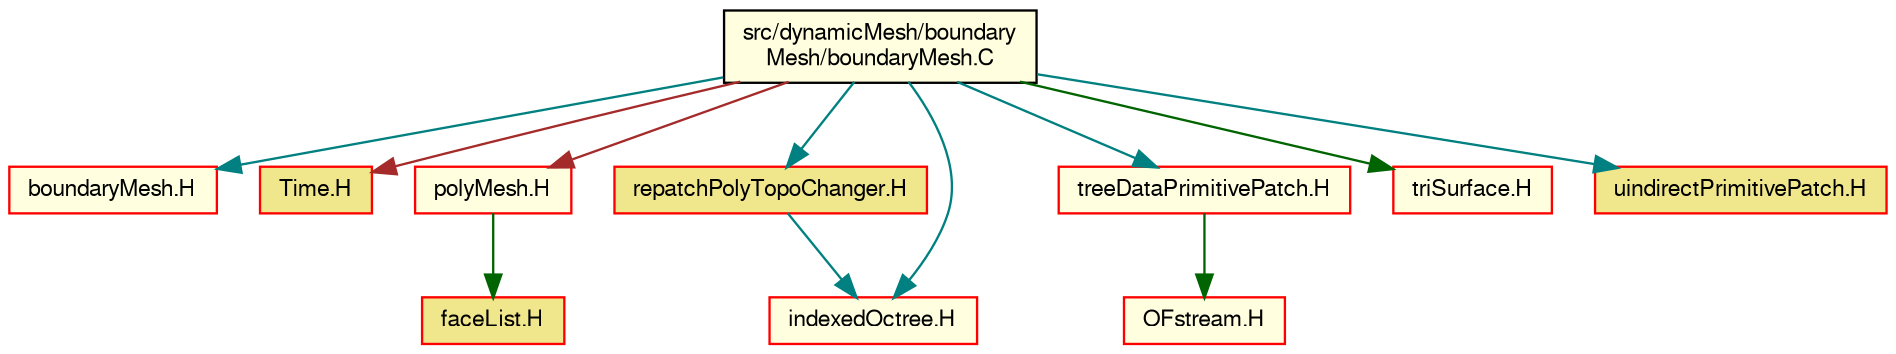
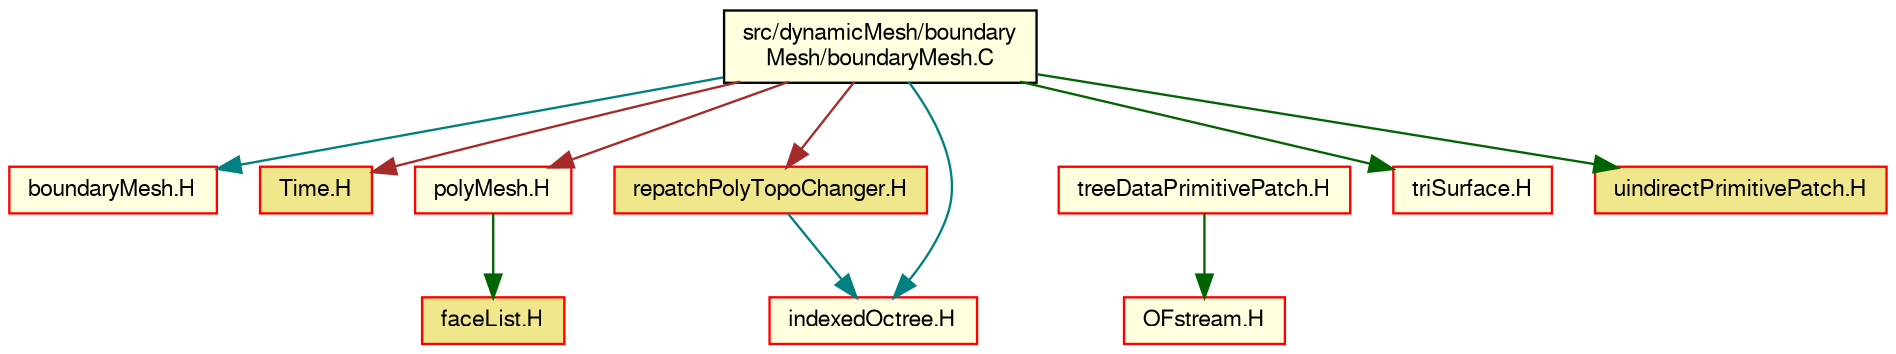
edge "src/dynamicMesh/boundary Mesh/boundaryMesh.C" -> "repatchPolyTopoChanger.H": color teal -> brown
edge "src/dynamicMesh/boundary Mesh/boundaryMesh.C" -> "uindirectPrimitivePatch.H": color teal -> darkgreen
edge "src/dynamicMesh/boundary Mesh/boundaryMesh.C" -> "treeDataPrimitivePatch.H": removed
